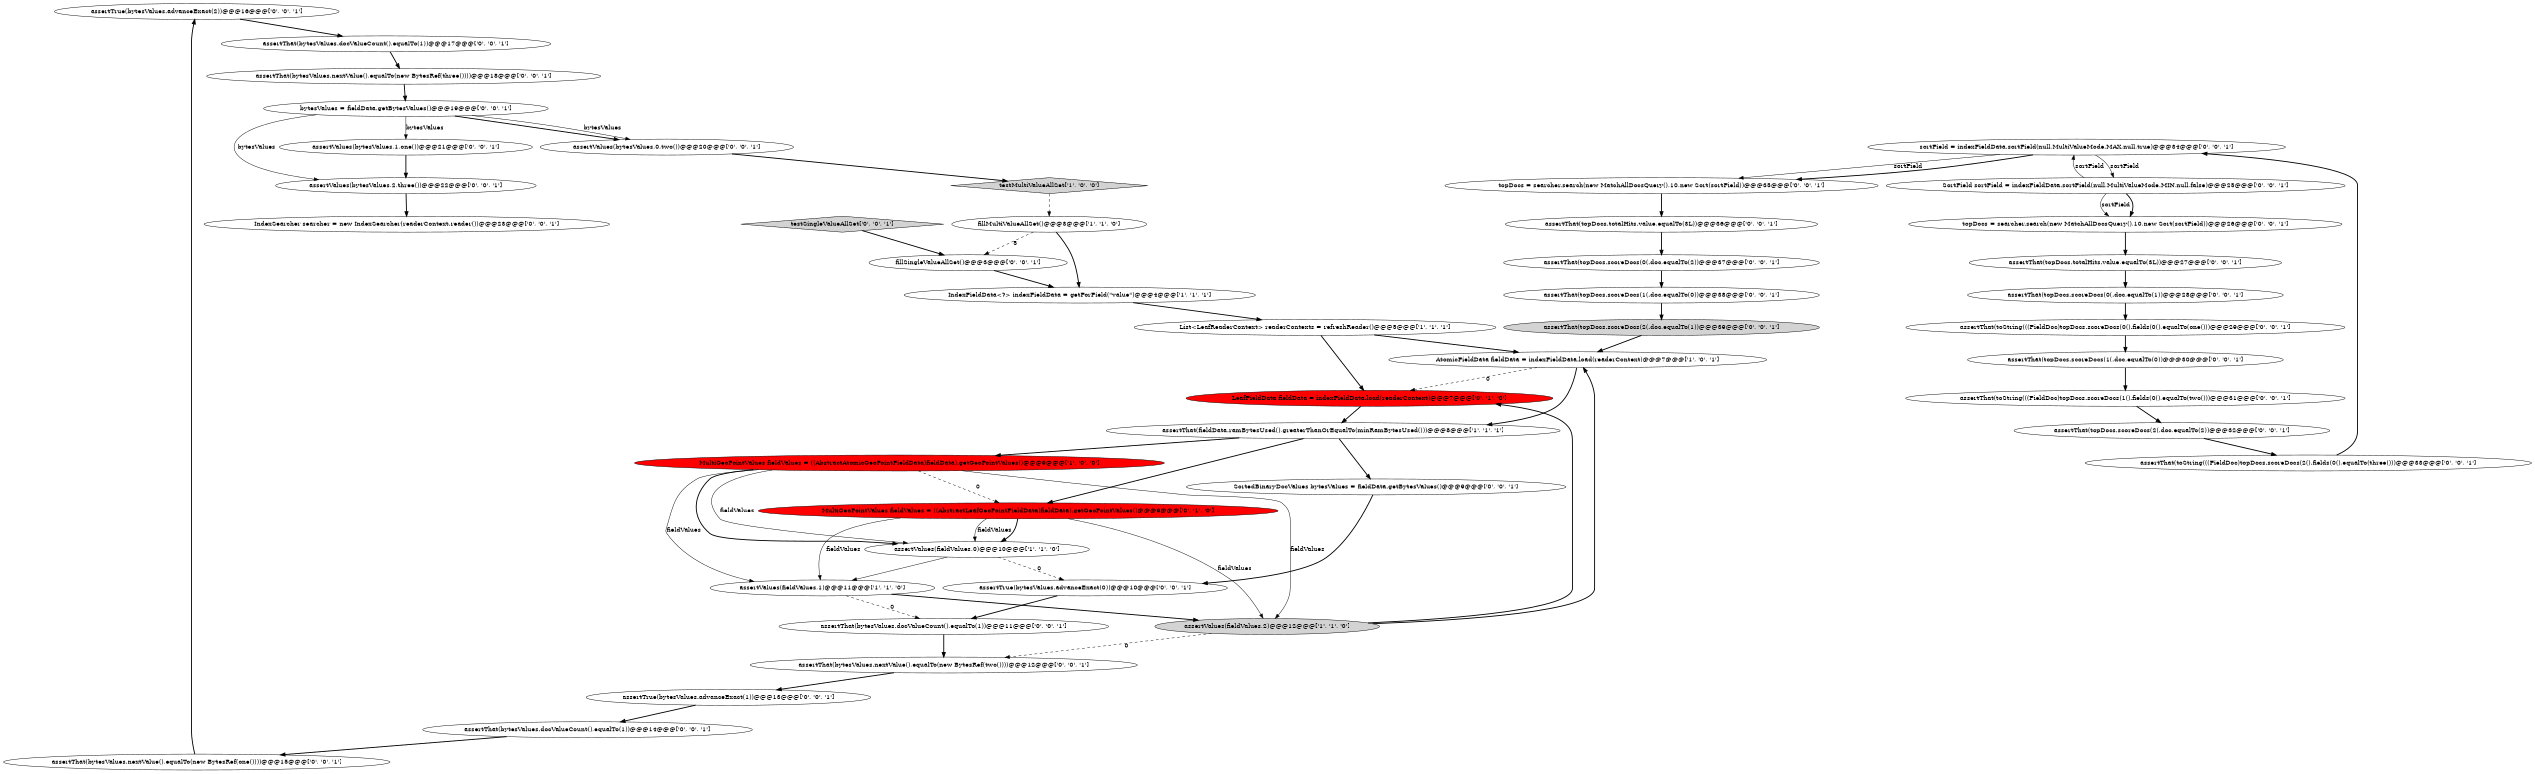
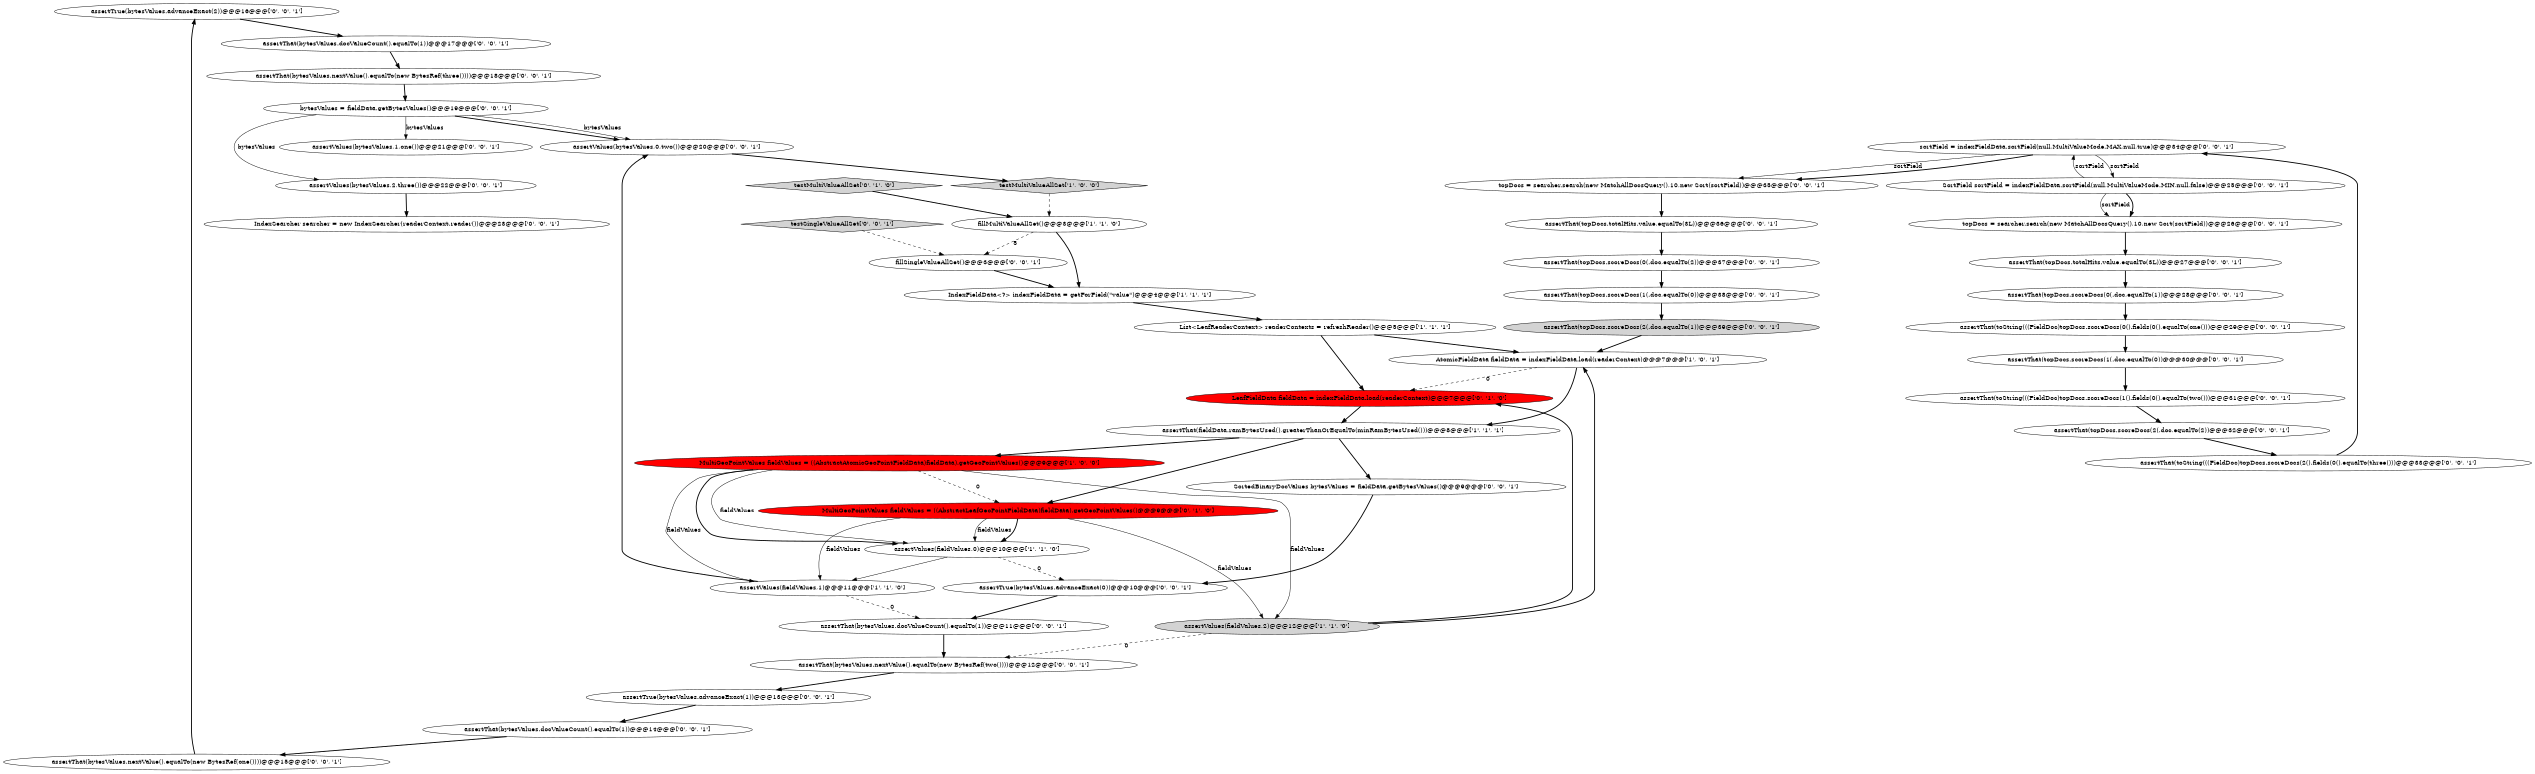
edge "assertValues(bytesValues,1,one())@@@21@@@['0', '0', '1']" -> "assertValues(bytesValues,2,three())@@@22@@@['0', '0', '1']": removed
node "testMultiValueAllSet['0', '1', '0']": added
edge "testSingleValueAllSet['0', '0', '1']" -> "fillSingleValueAllSet()@@@3@@@['0', '0', '1']": style bold -> dashed
edge "assertValues(fieldValues,1)@@@11@@@['1', '1', '0']" -> "assertValues(fieldValues,2)@@@12@@@['1', '1', '0']": now "assertValues(fieldValues,1)@@@11@@@['1', '1', '0']" -> "assertValues(bytesValues,0,two())@@@20@@@['0', '0', '1']"
